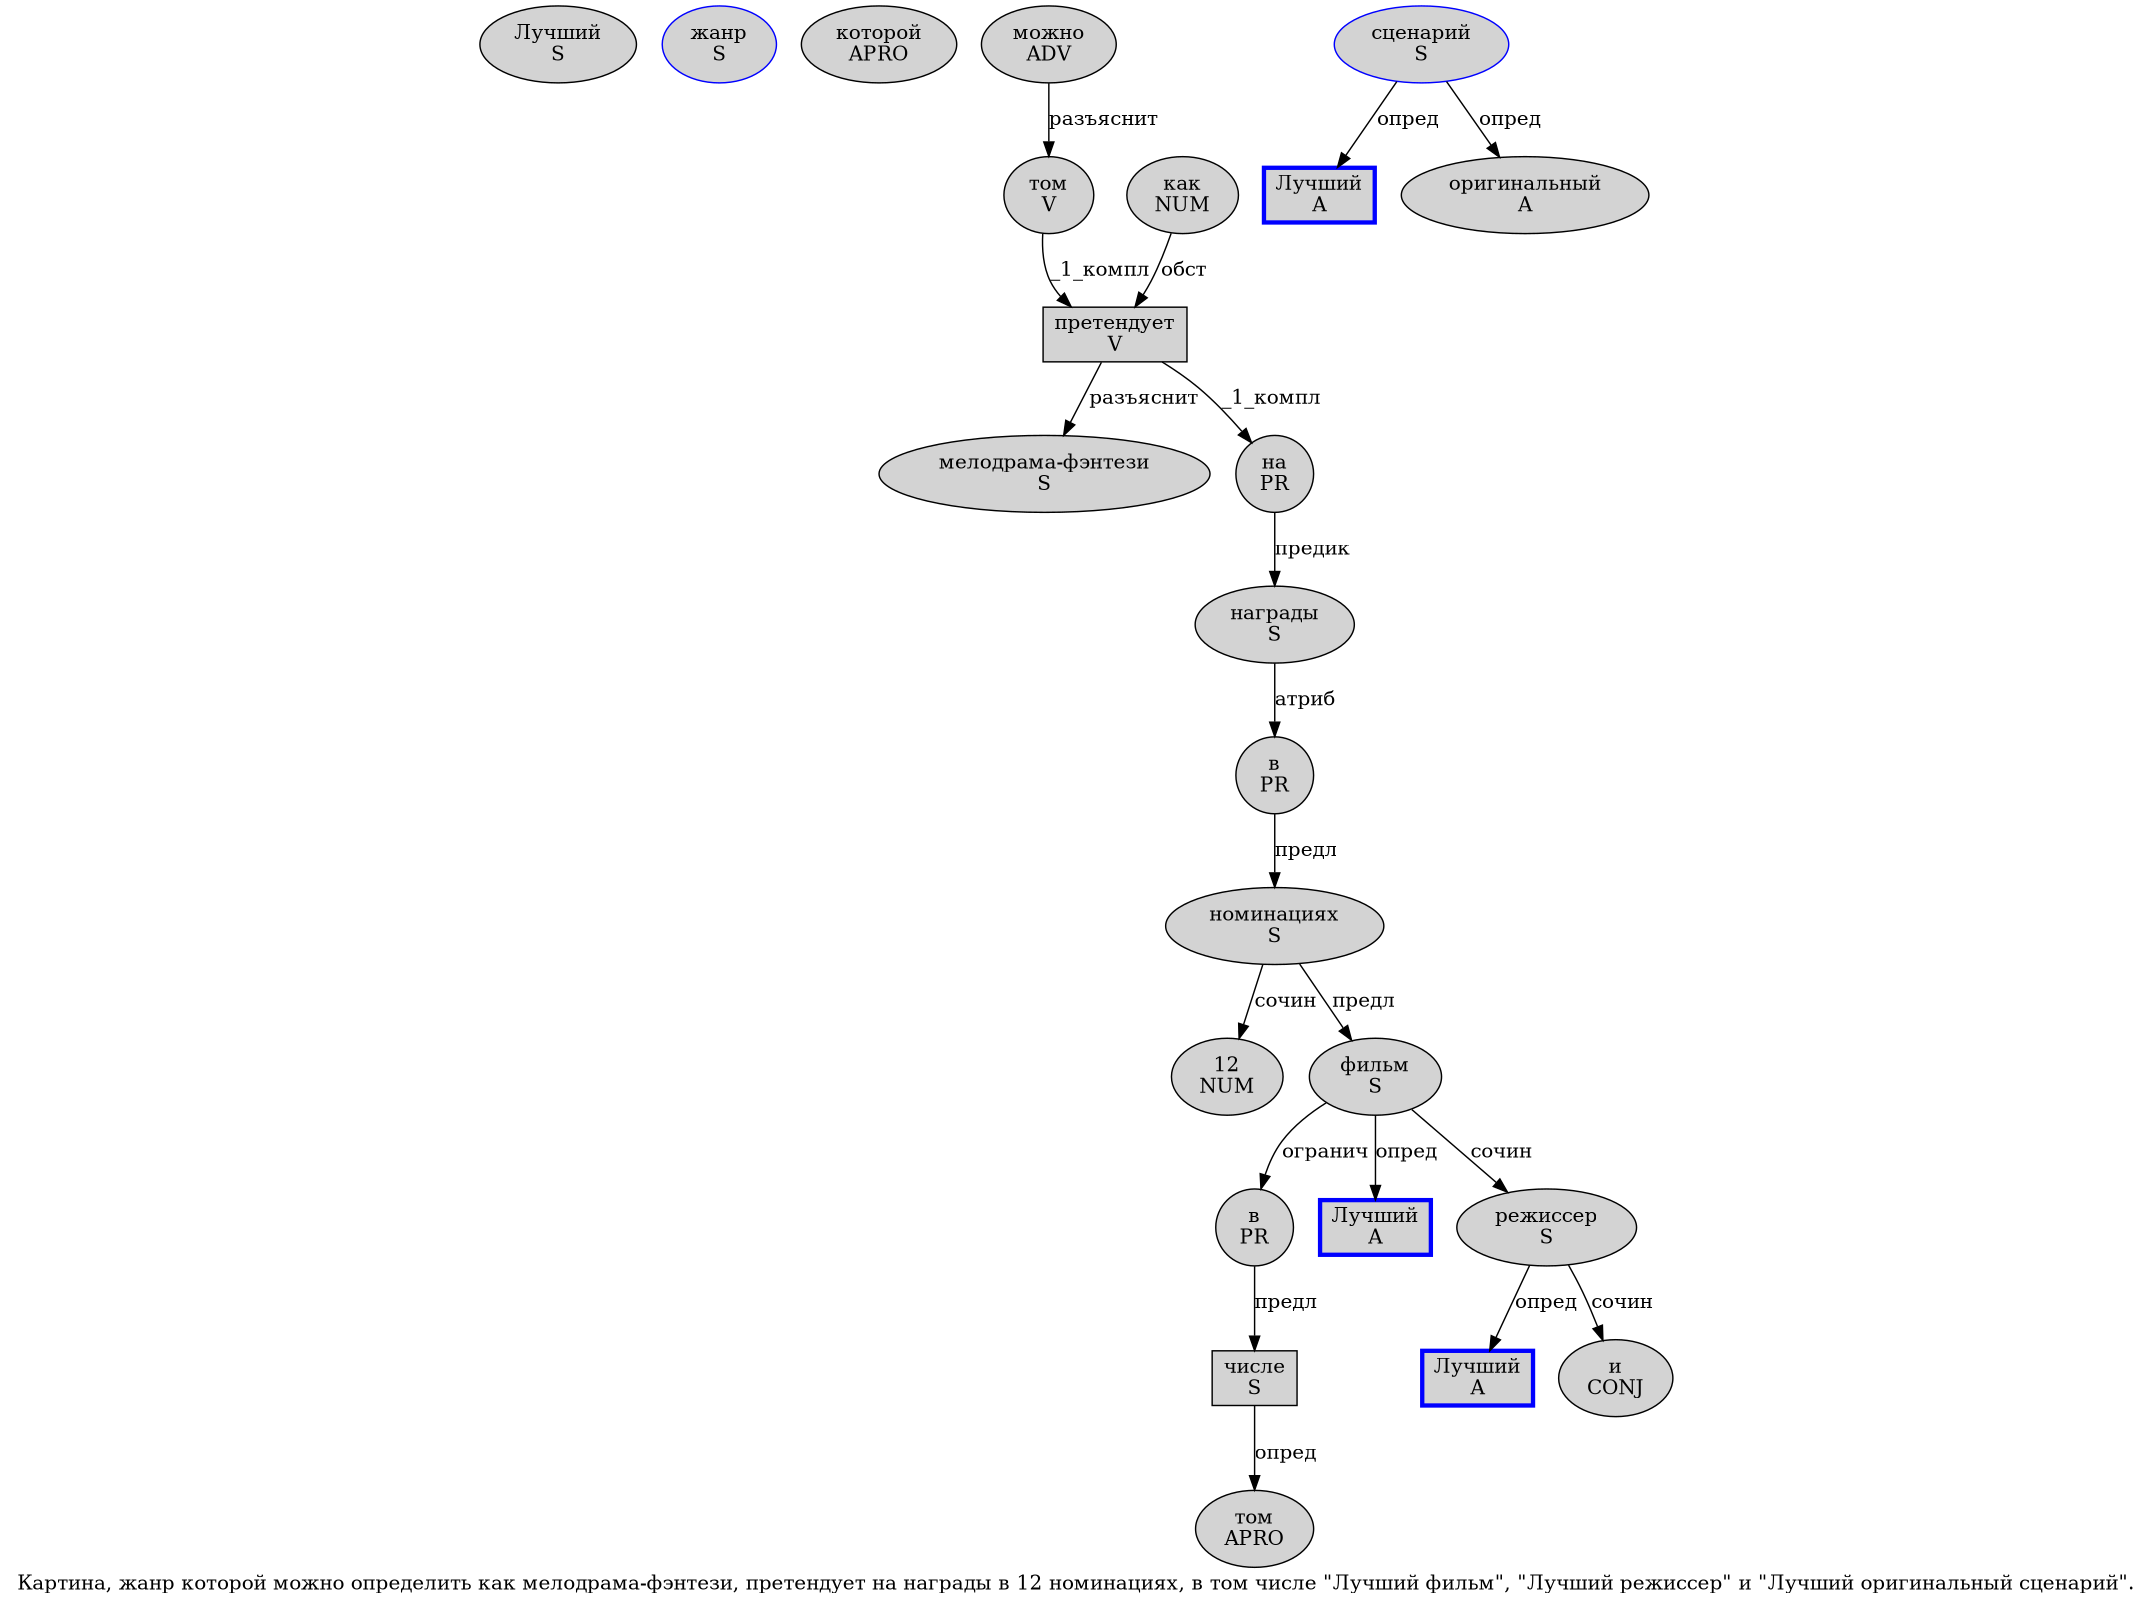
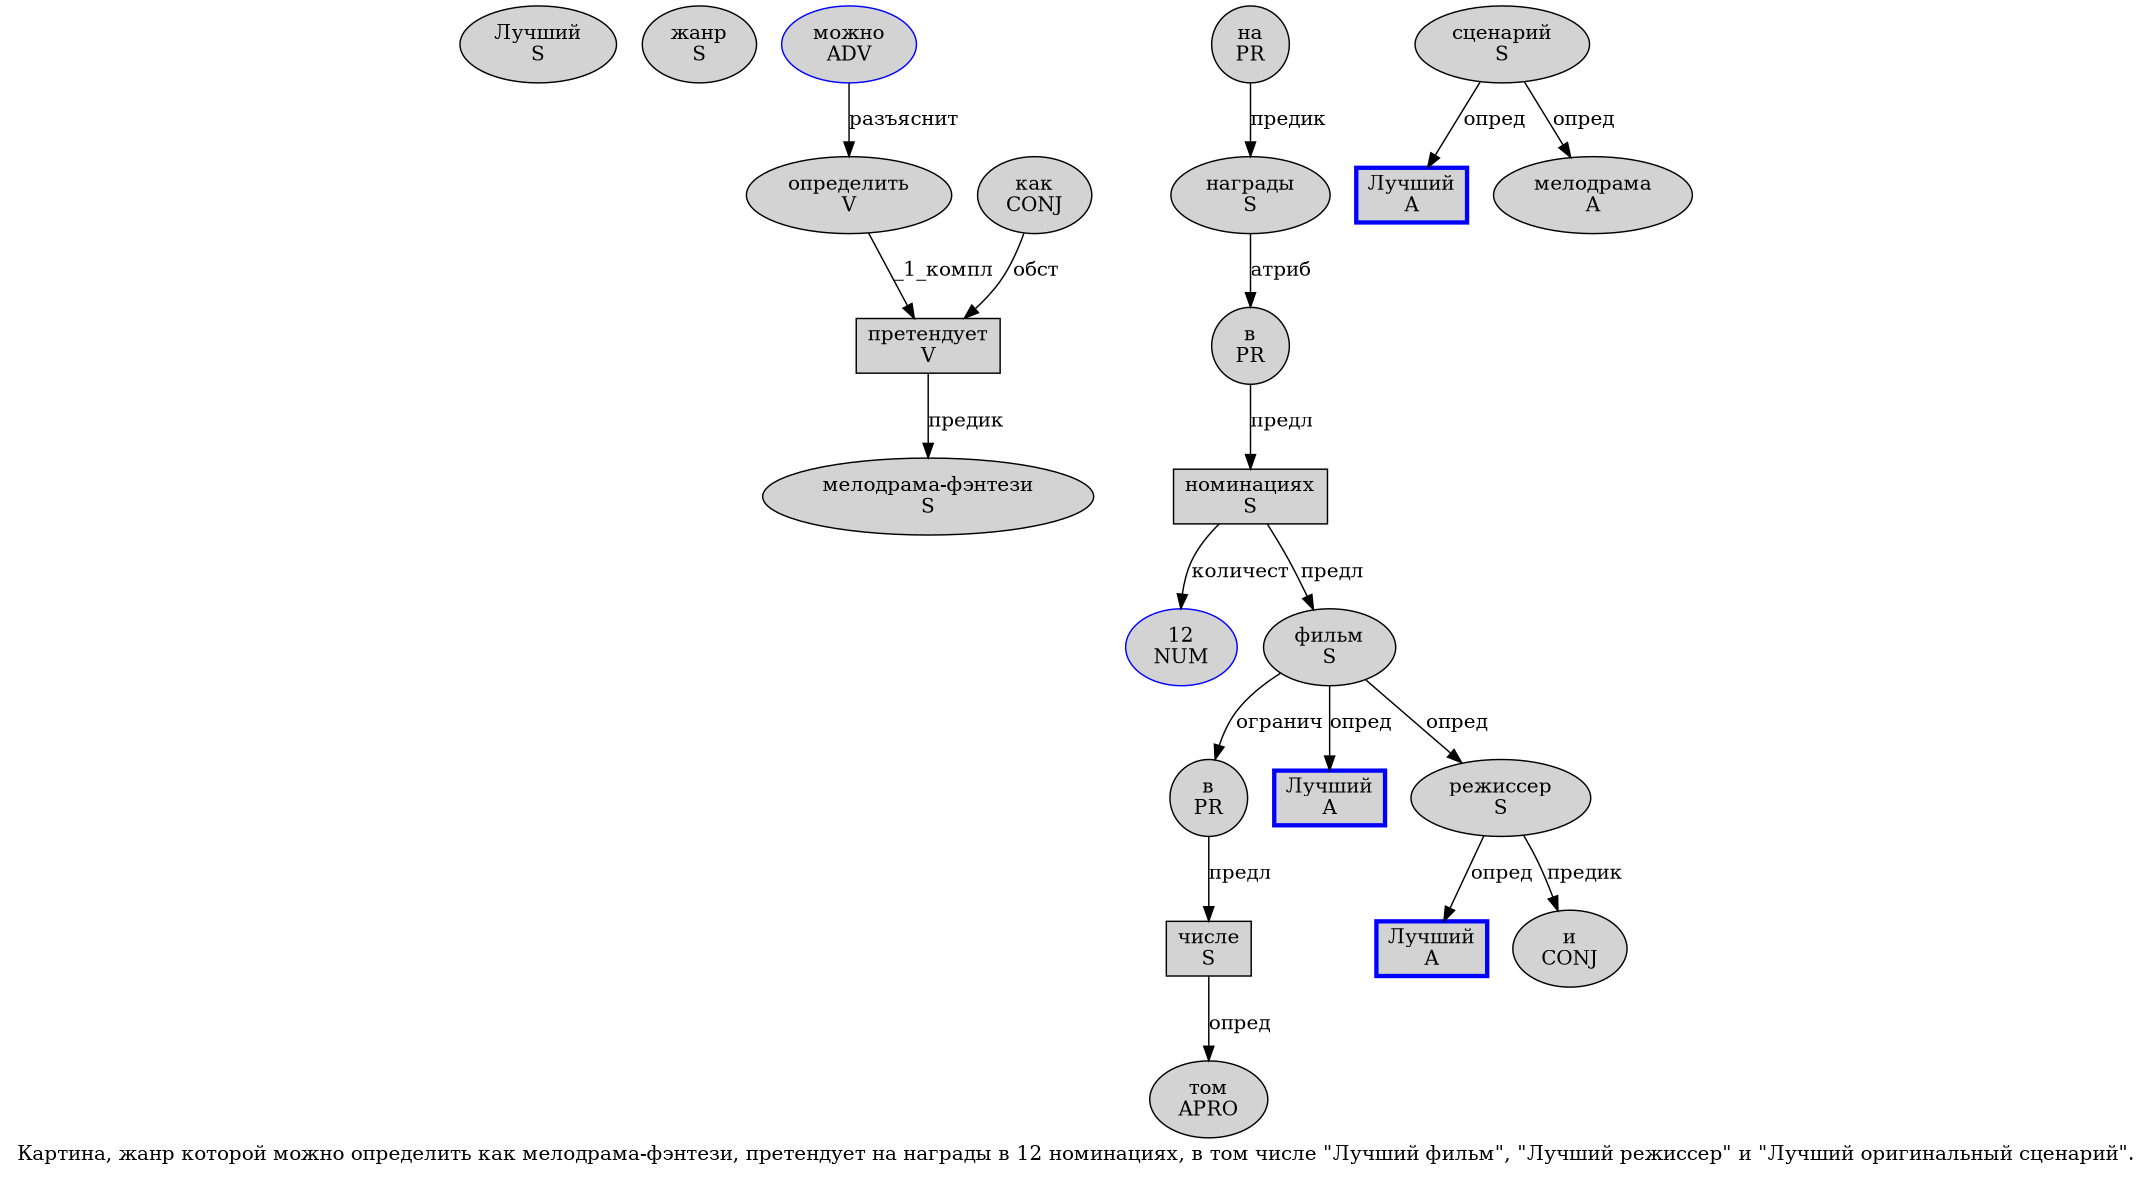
node "жанр S": color blue -> black
node "которой APRO": removed
node "можно ADV": color black -> blue
node "сценарий S": color blue -> black
node "том V": label "том V" -> "определить V"
node "как NUM": label "как NUM" -> "как CONJ"
node "оригинальный A": label "оригинальный A" -> "мелодрама A"
edge "претендует V" -> "на PR": removed, label "_1_компл"
edge "претендует V" -> "мелодрама-фэнтези S": label "разъяснит" -> "предик"
node "номинациях S": shape ellipse -> box
edge "номинациях S" -> "12 NUM": label "сочин" -> "количест"
node "12 NUM": color black -> blue
edge "фильм S" -> "режиссер S": label "сочин" -> "опред"
edge "режиссер S" -> "и CONJ": label "сочин" -> "предик"
